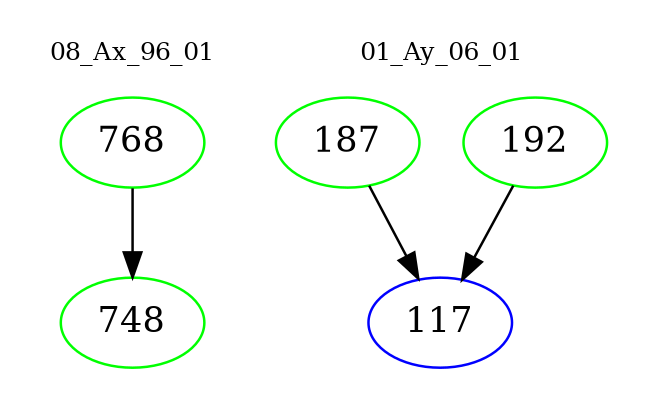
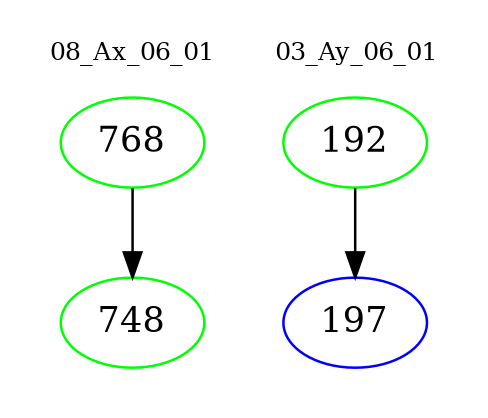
cluster "08_Ax_96_01": label "08_Ax_96_01" -> "08_Ax_06_01"
cluster "01_Ay_06_01": label "01_Ay_06_01" -> "03_Ay_06_01"
node "187": removed
node "117": label "117" -> "197"
